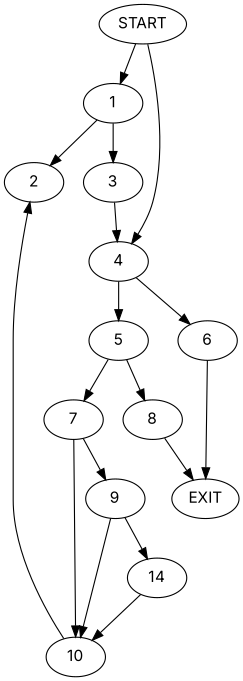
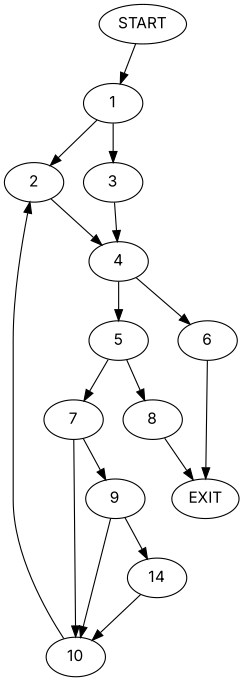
edge "START" -> "4": now "2" -> "4"
